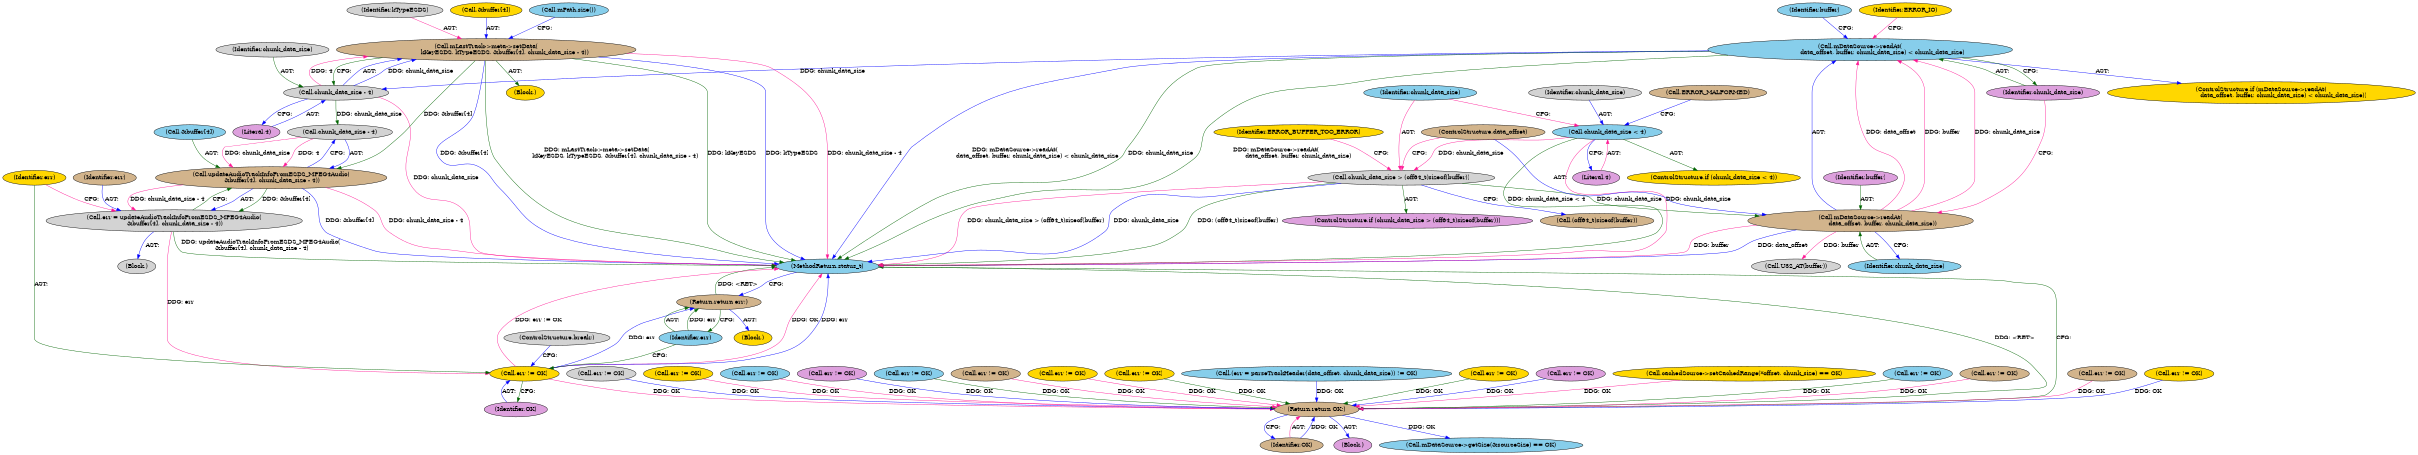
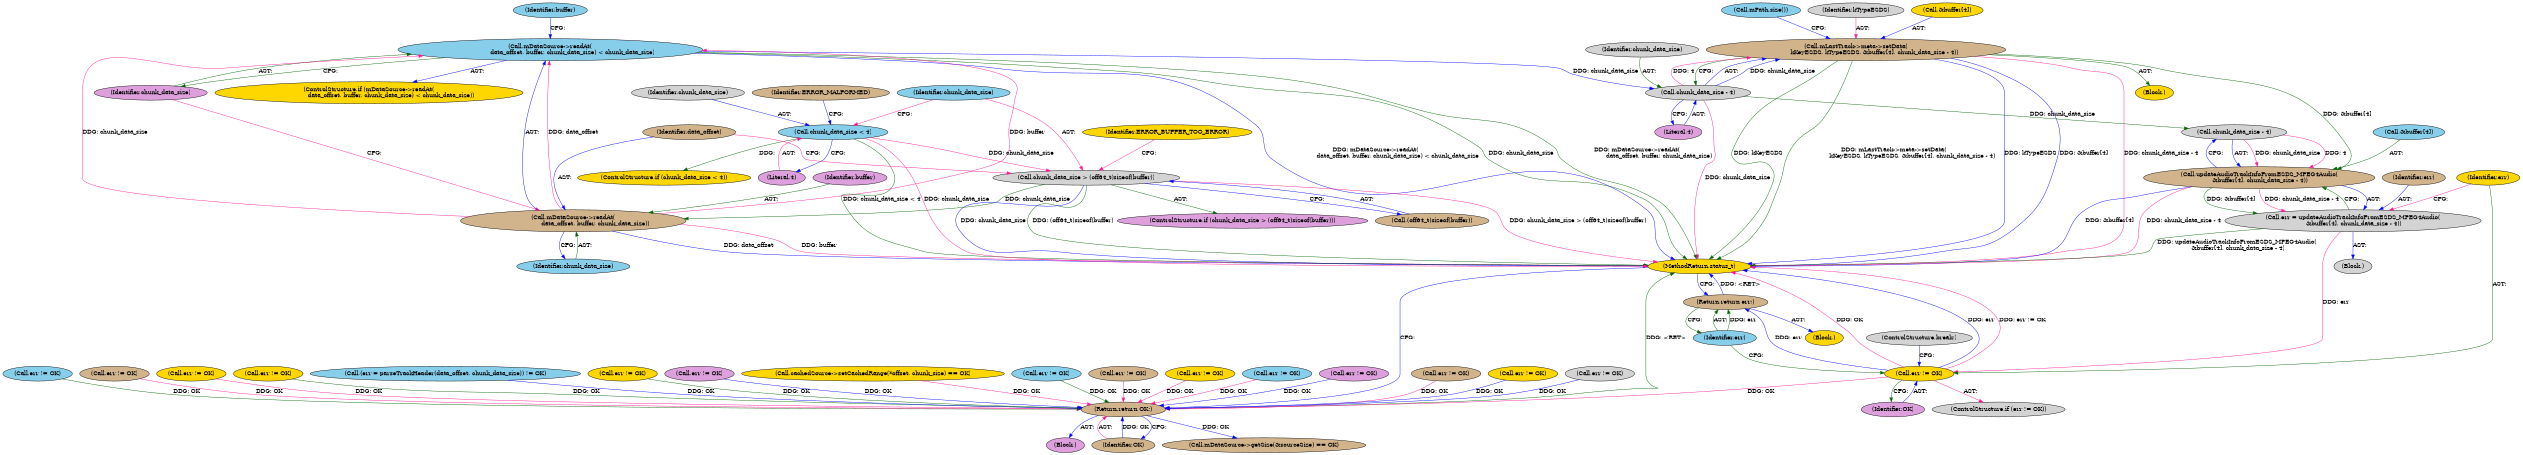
node "(Identifier,ERROR_IO)": removed
node "(Call,ERROR_MALFORMED)": label "(Call,ERROR_MALFORMED)" -> "(Identifier,ERROR_MALFORMED)"
node "(ControlStructure,data_offset)": label "(ControlStructure,data_offset)" -> "(Identifier,data_offset)"
edge "(Call,chunk_data_size < 4)" -> "(ControlStructure,if (chunk_data_size < 4))": label "AST: " -> "DDG: "
edge "(Call,(off64_t)sizeof(buffer))" -> "(Call,chunk_data_size > (off64_t)sizeof(buffer))": added, label "AST:"
node "(MethodReturn,status_t)": fillcolor skyblue -> gold
node "(Call,U32_AT(buffer))": removed
edge "(Return,return err;)" -> "(MethodReturn,status_t)": color darkgreen -> blue
edge "(MethodReturn,status_t)" -> "(Return,return OK;)": color darkgreen -> blue
node "(ControlStructure,if (err != OK))": added
node "(Call,mDataSource->getSize(&sourceSize) == OK)": fillcolor skyblue -> tan
